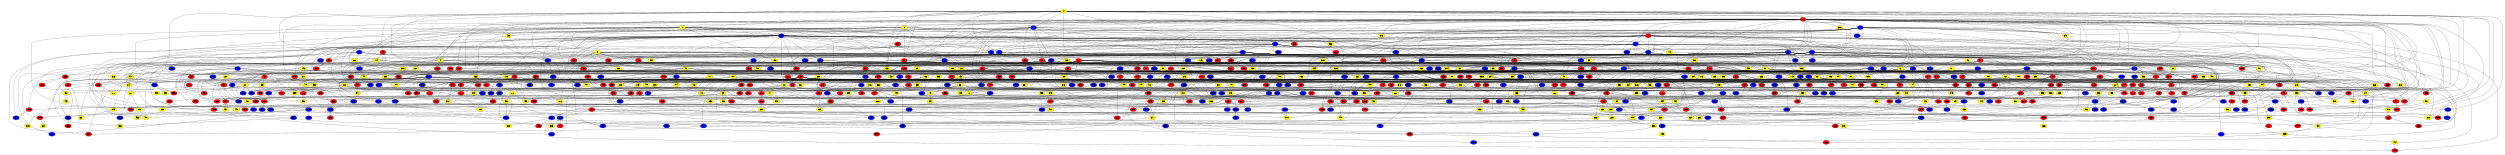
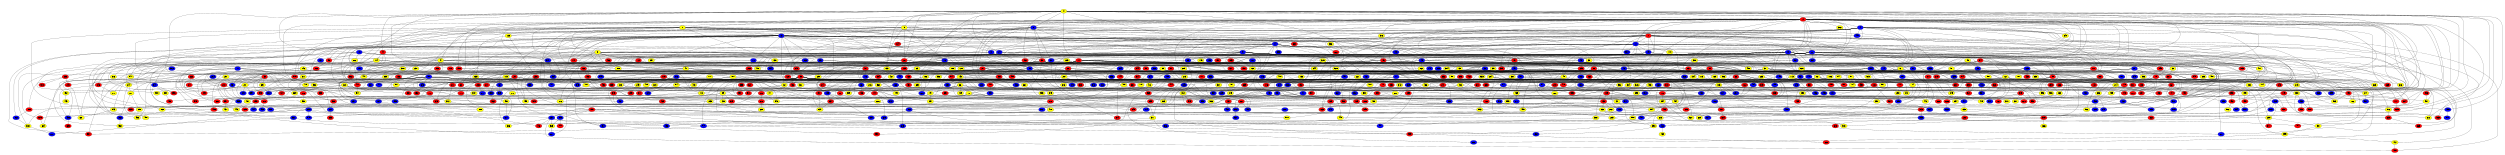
node "370": added
